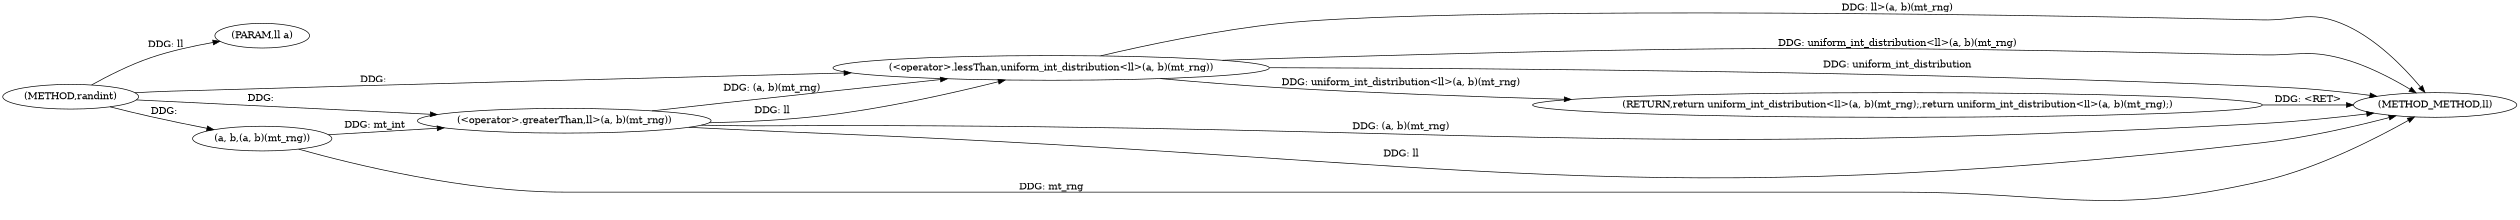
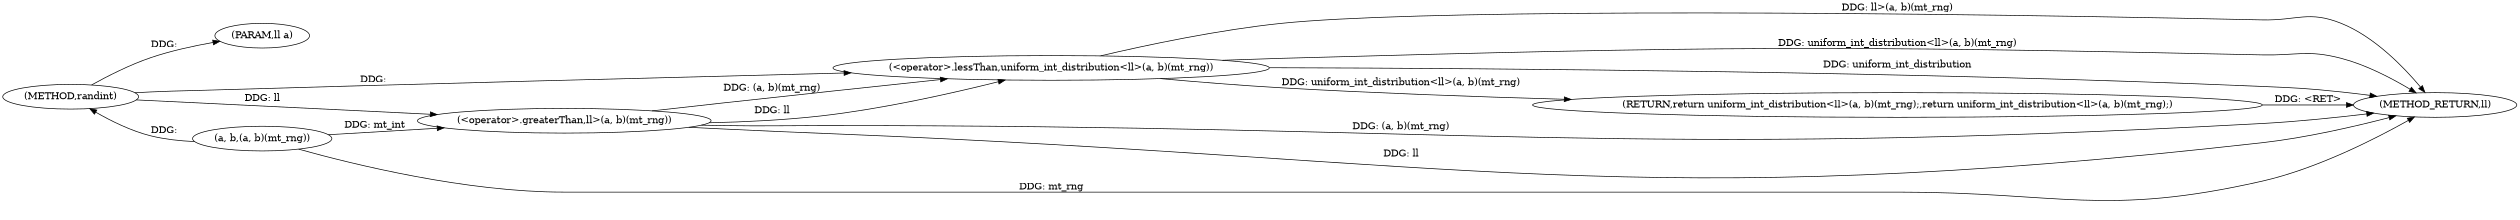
edge "(METHOD,randint)" -> "(PARAM,ll a)": label "DDG: ll" -> "DDG: "
edge "(METHOD,randint)" -> "(<operator>.greaterThan,ll>(a, b)(mt_rng))": label "DDG: " -> "DDG: ll"
node "(METHOD_METHOD,ll)": label "(METHOD_METHOD,ll)" -> "(METHOD_RETURN,ll)"
edge "(METHOD,randint)" -> "(a, b,(a, b)(mt_rng))": reversed
